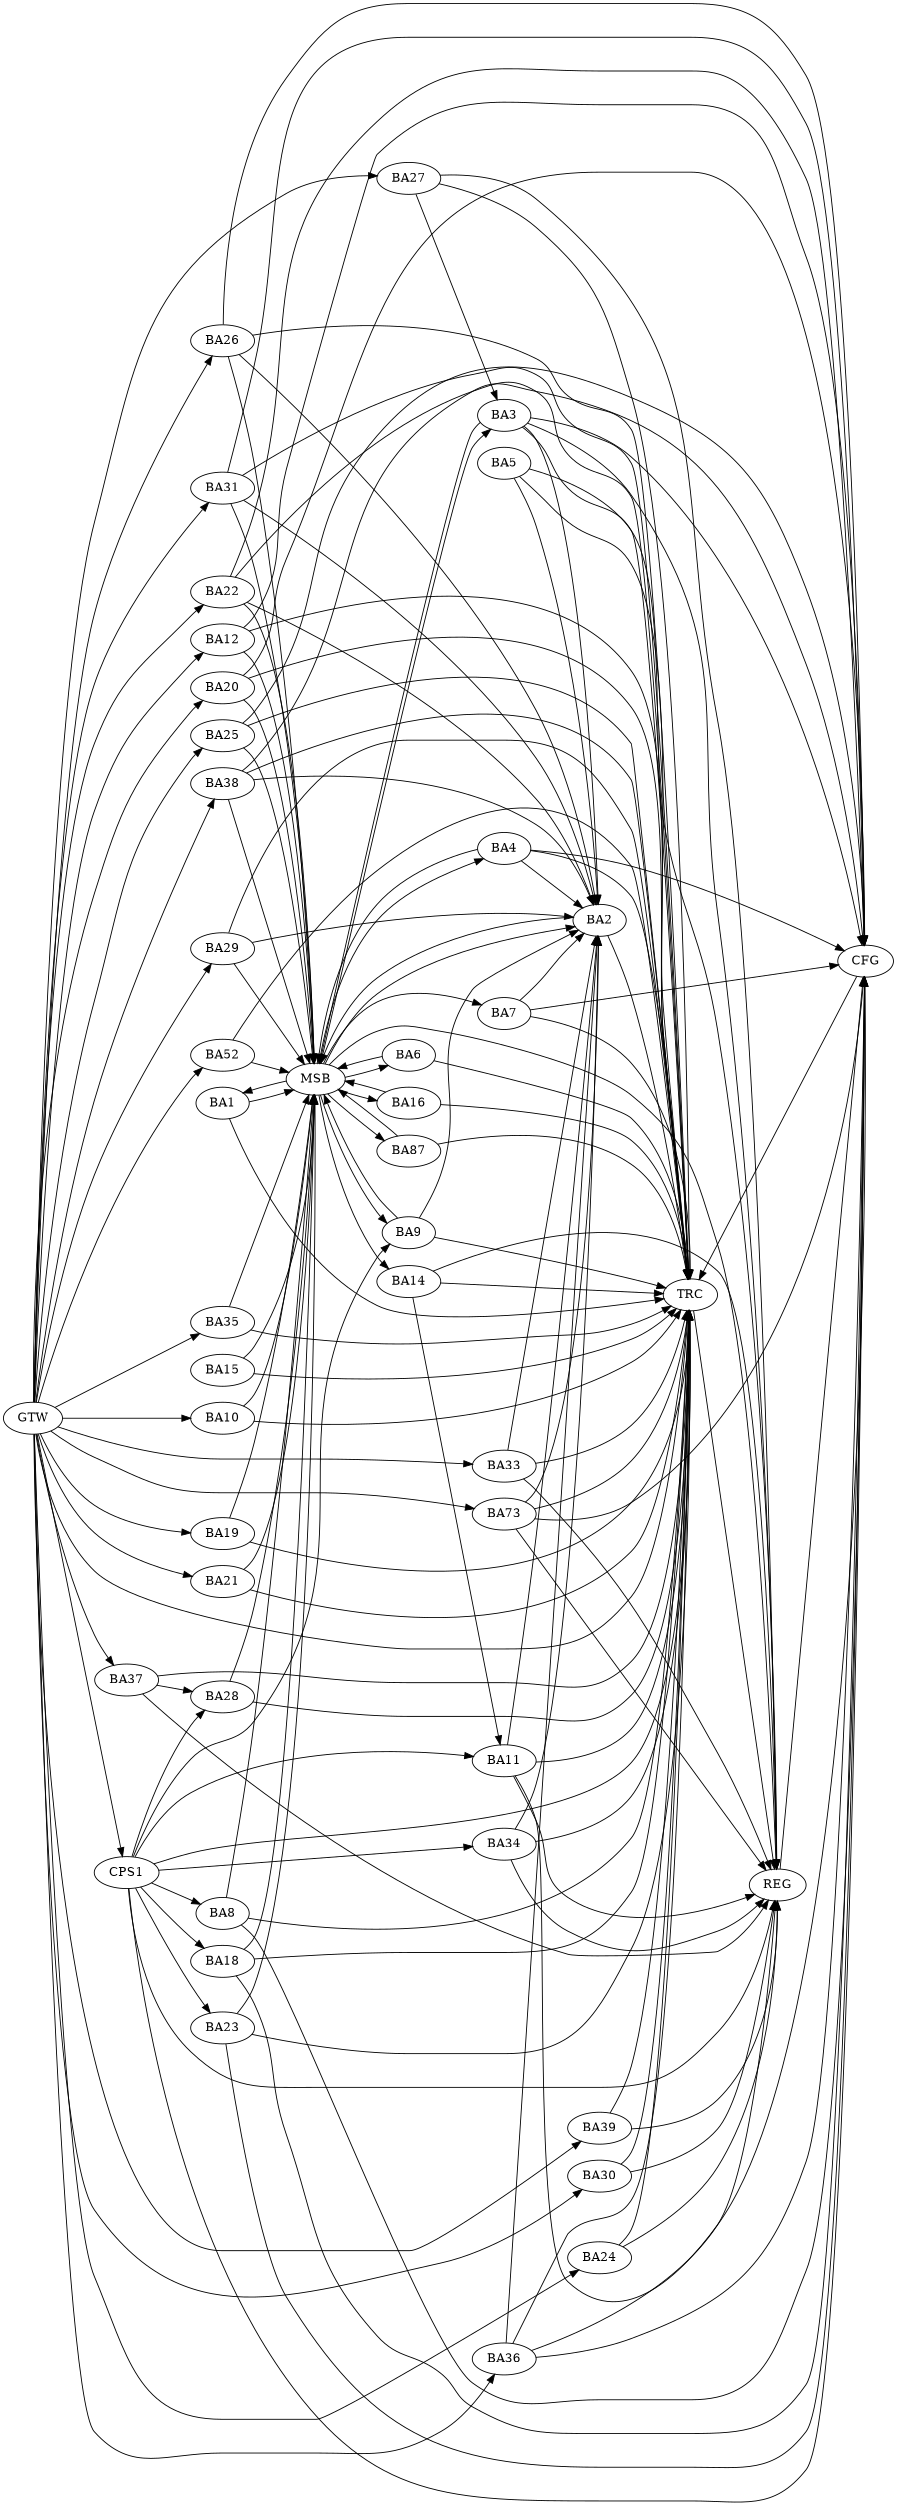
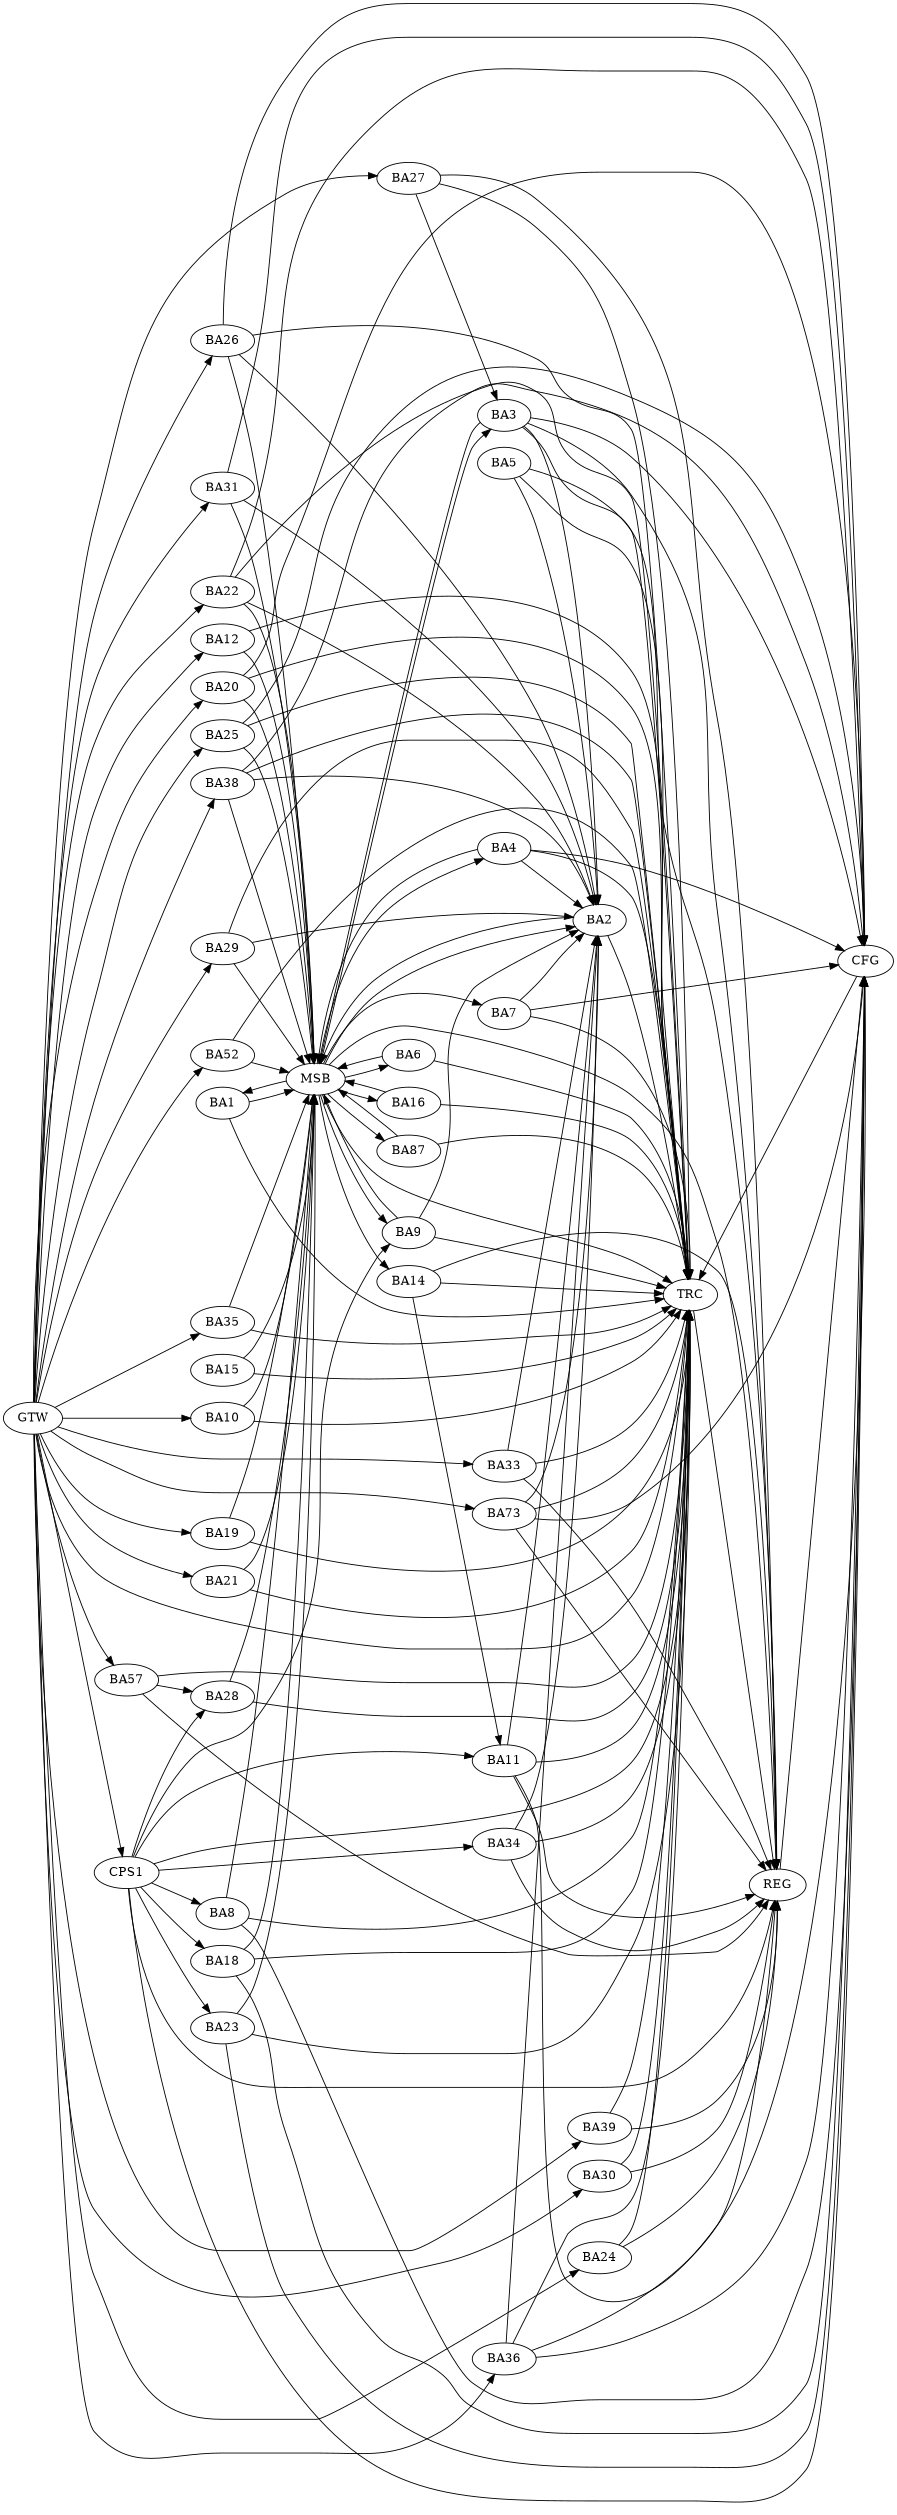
edge "BA12" -> "CFG": removed
edge "BA31" -> "TRC": now "MSB" -> "TRC"
node "BA37": label "BA37" -> "BA57"
